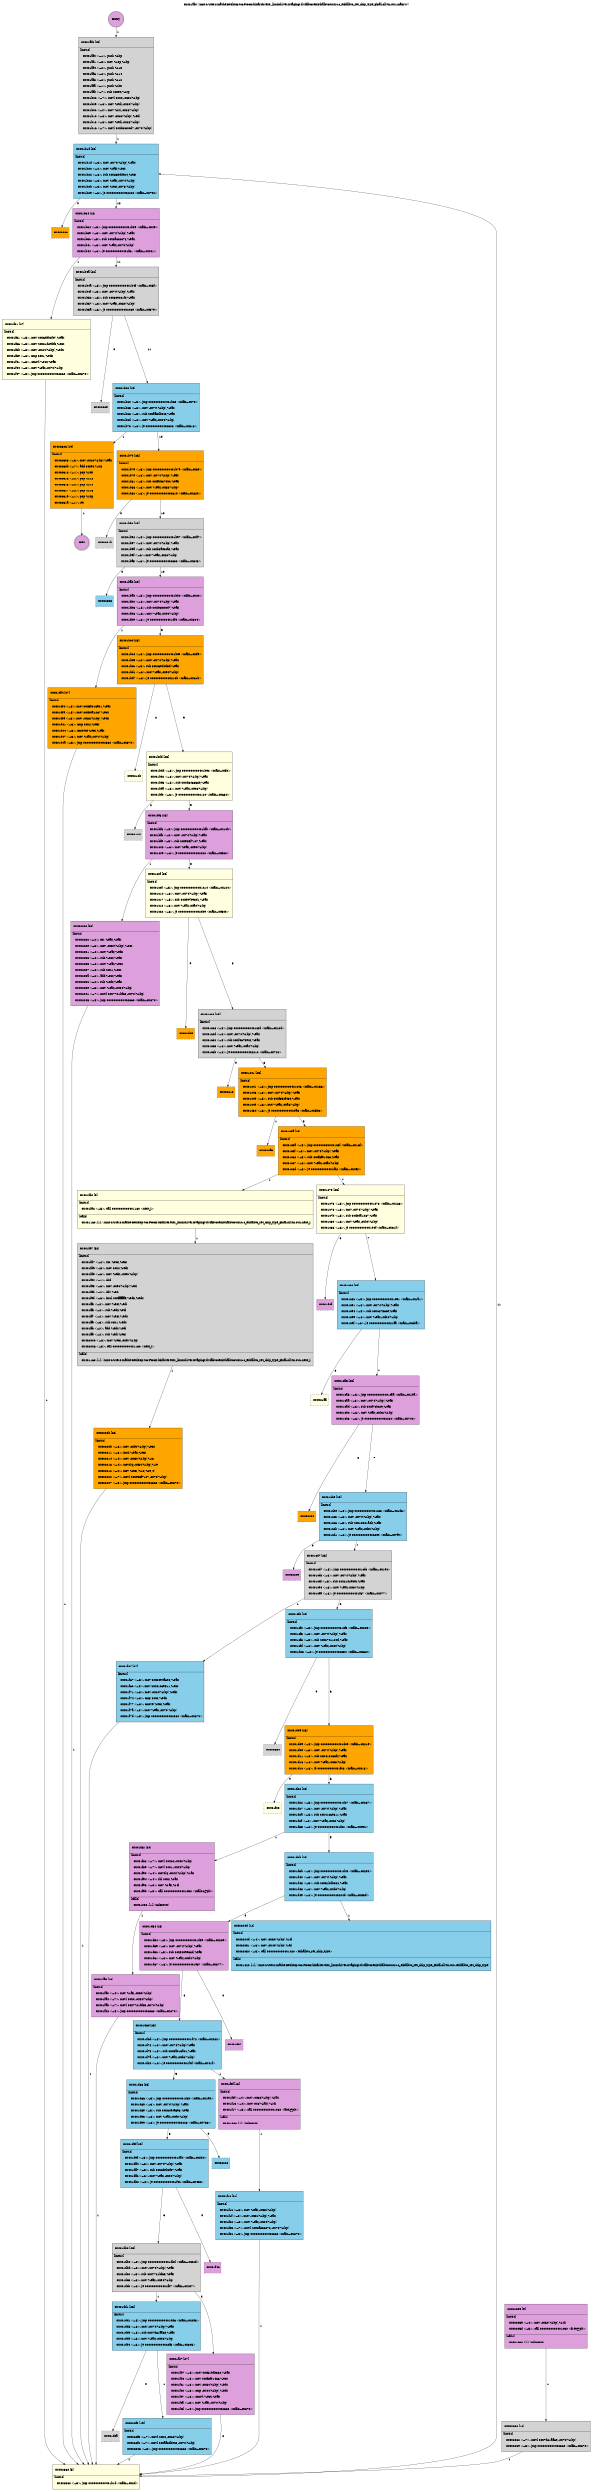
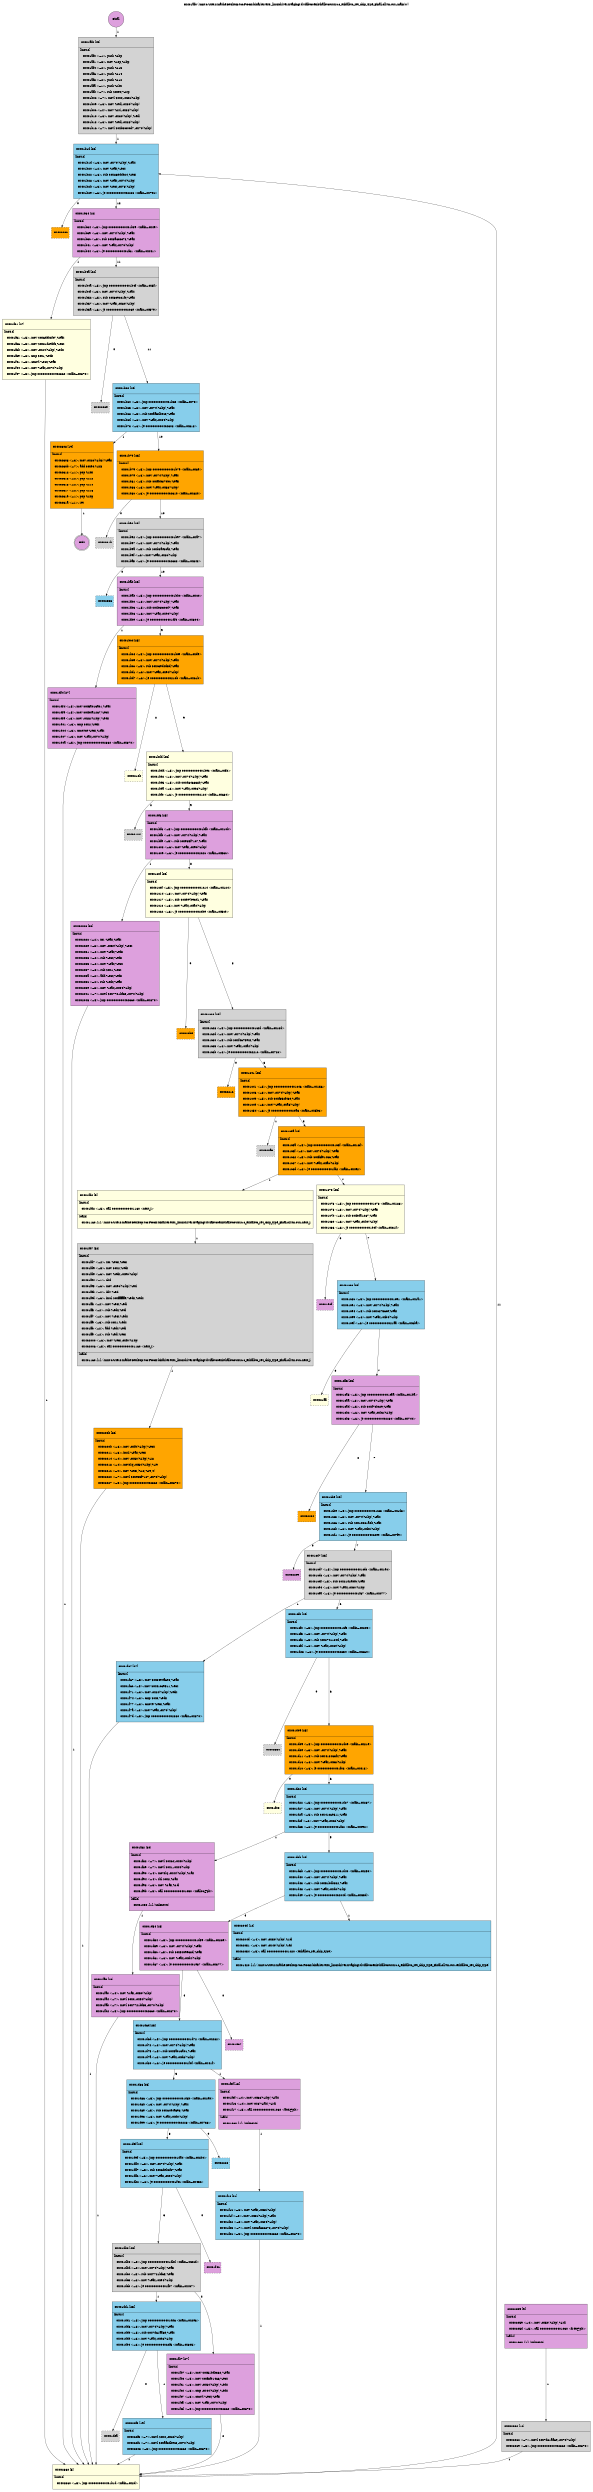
node "Entry": label "Entry" -> "Final"
node "0x401df4 [27]": fillcolor orange -> plum
node "0x4020a3": fillcolor orange -> lightgrey
